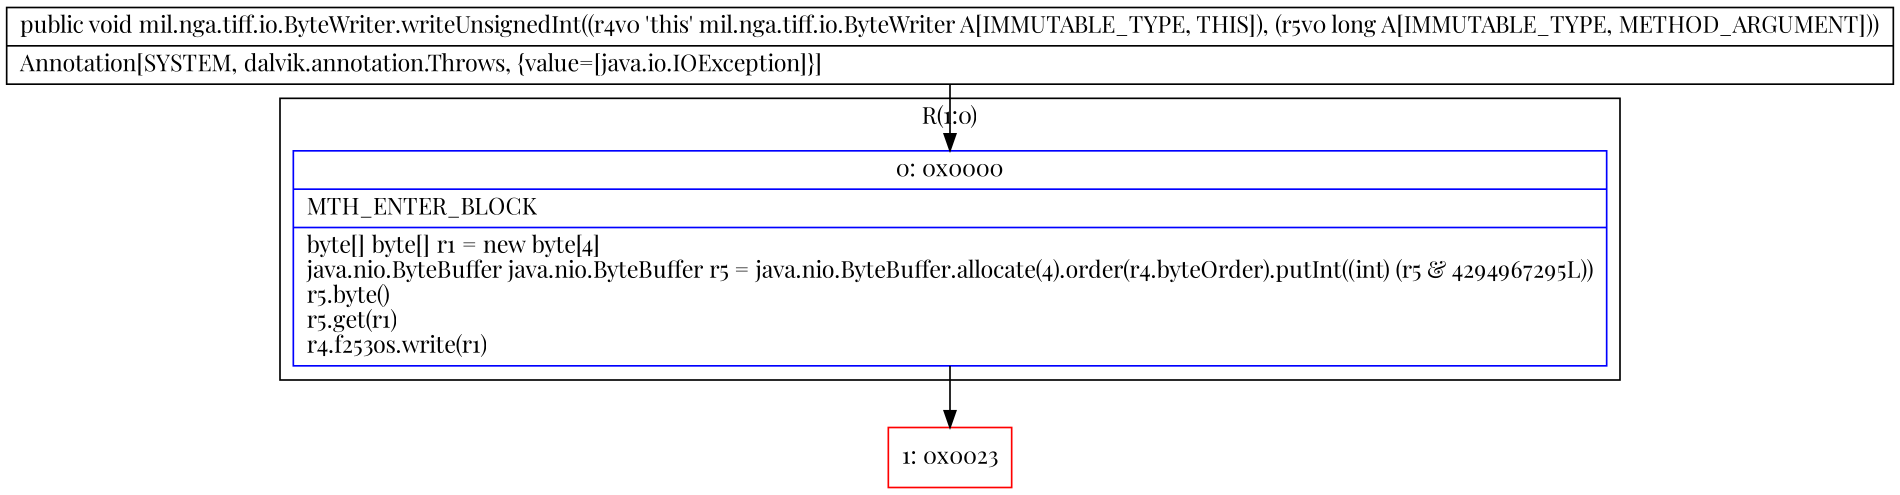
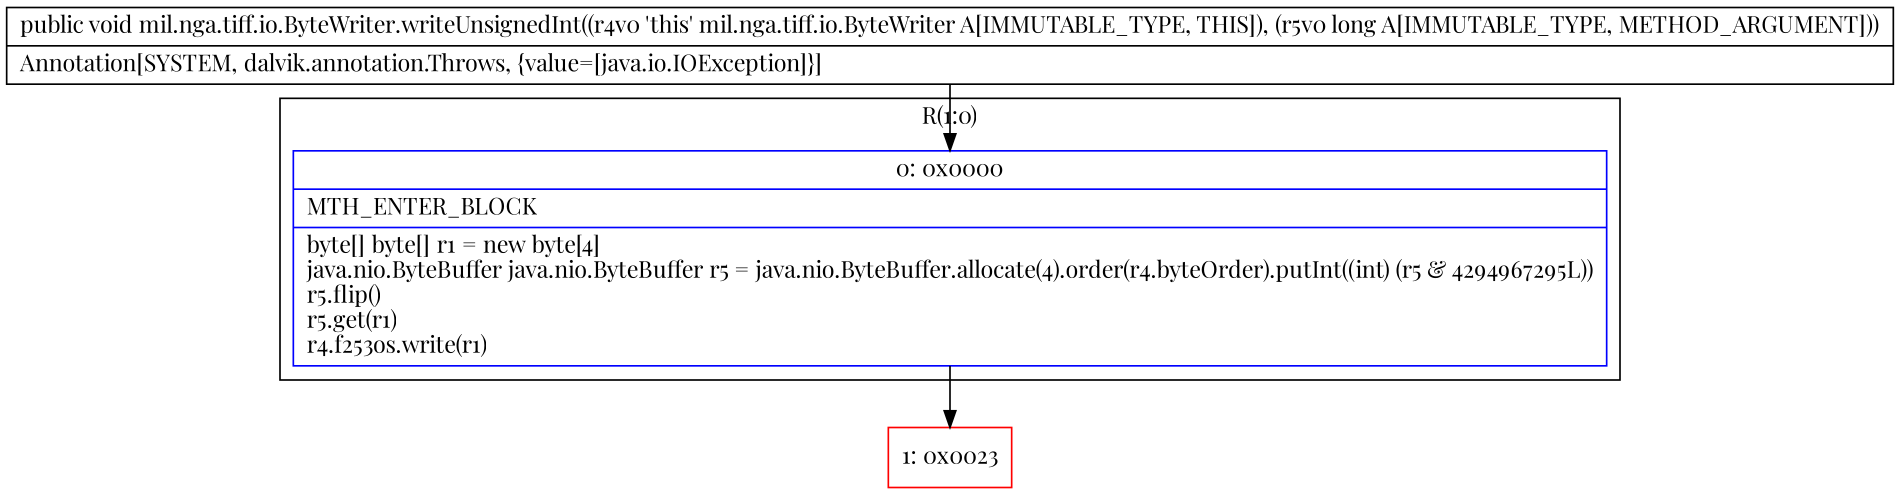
node "0: 0x0000": text "r5.byte()" -> "r5.flip()"
